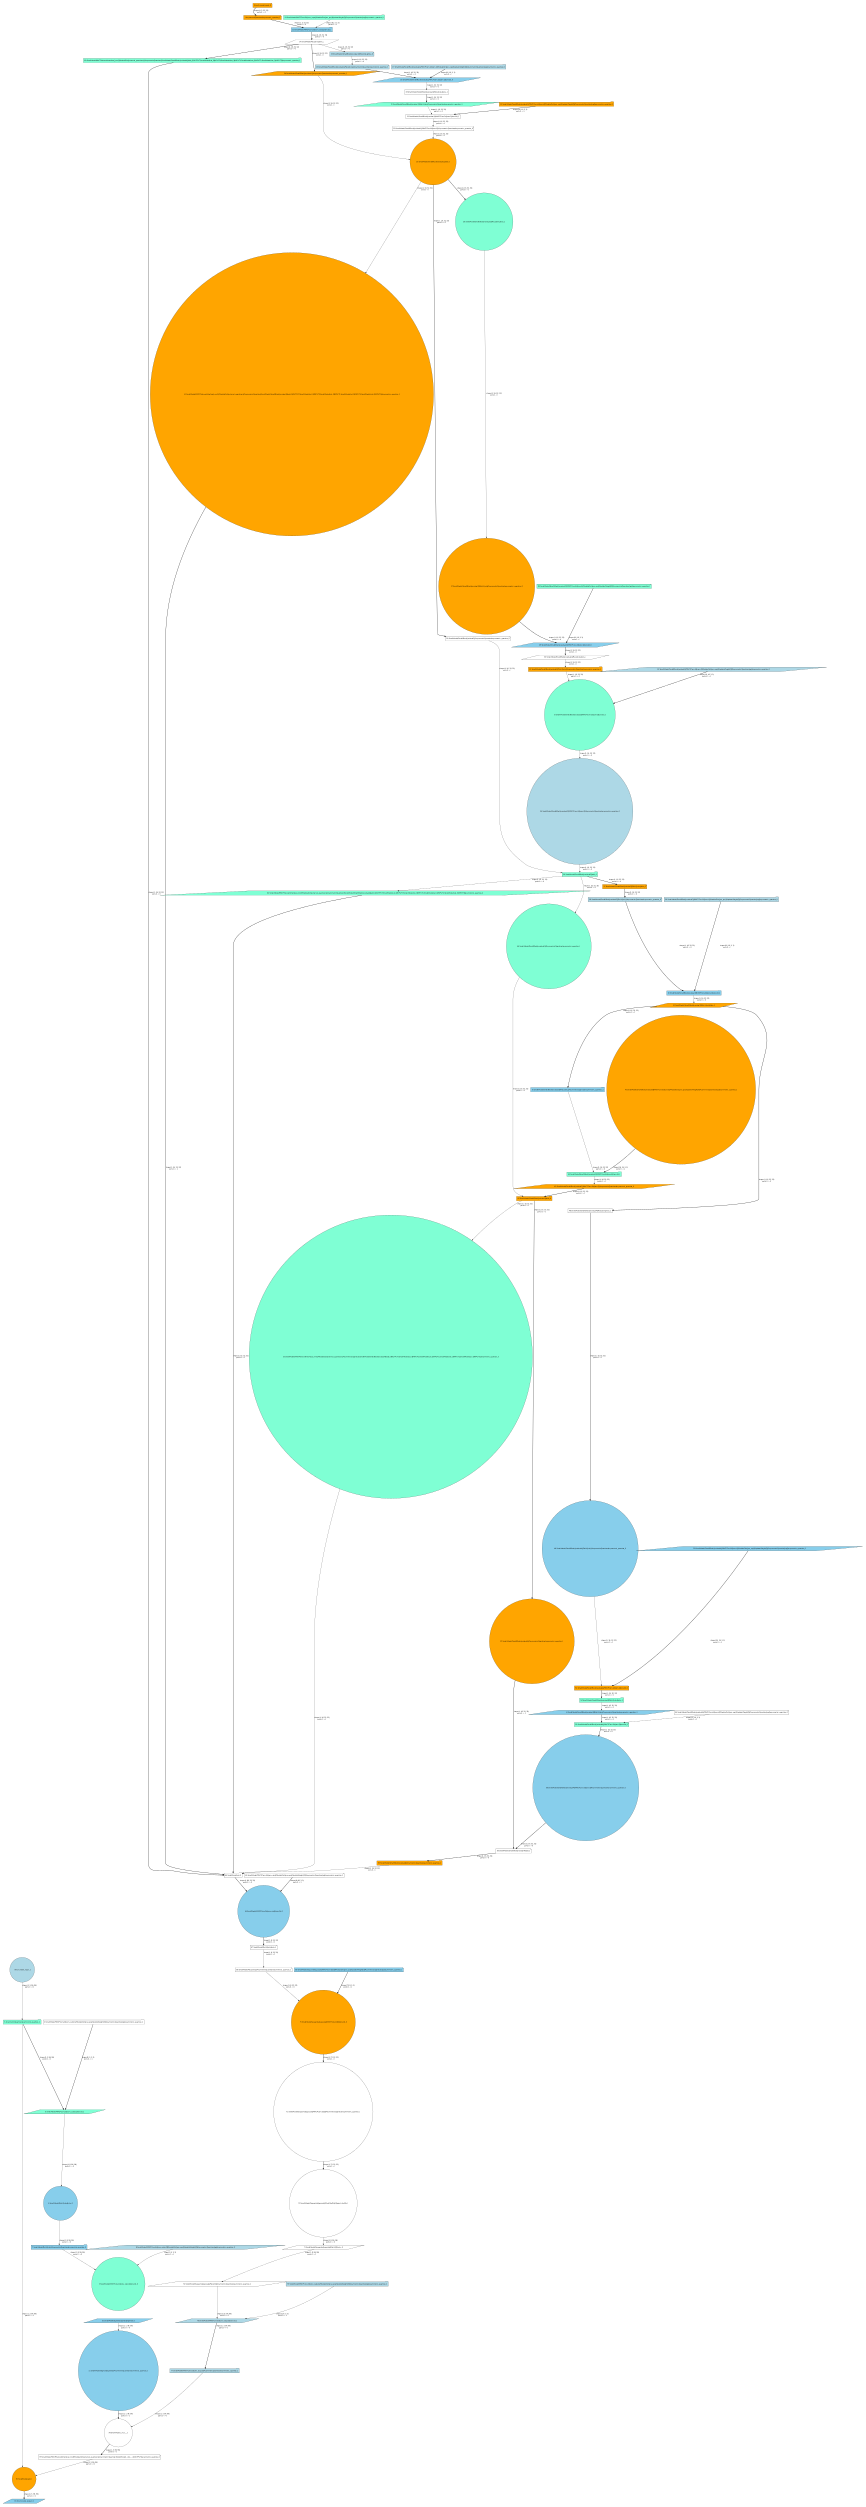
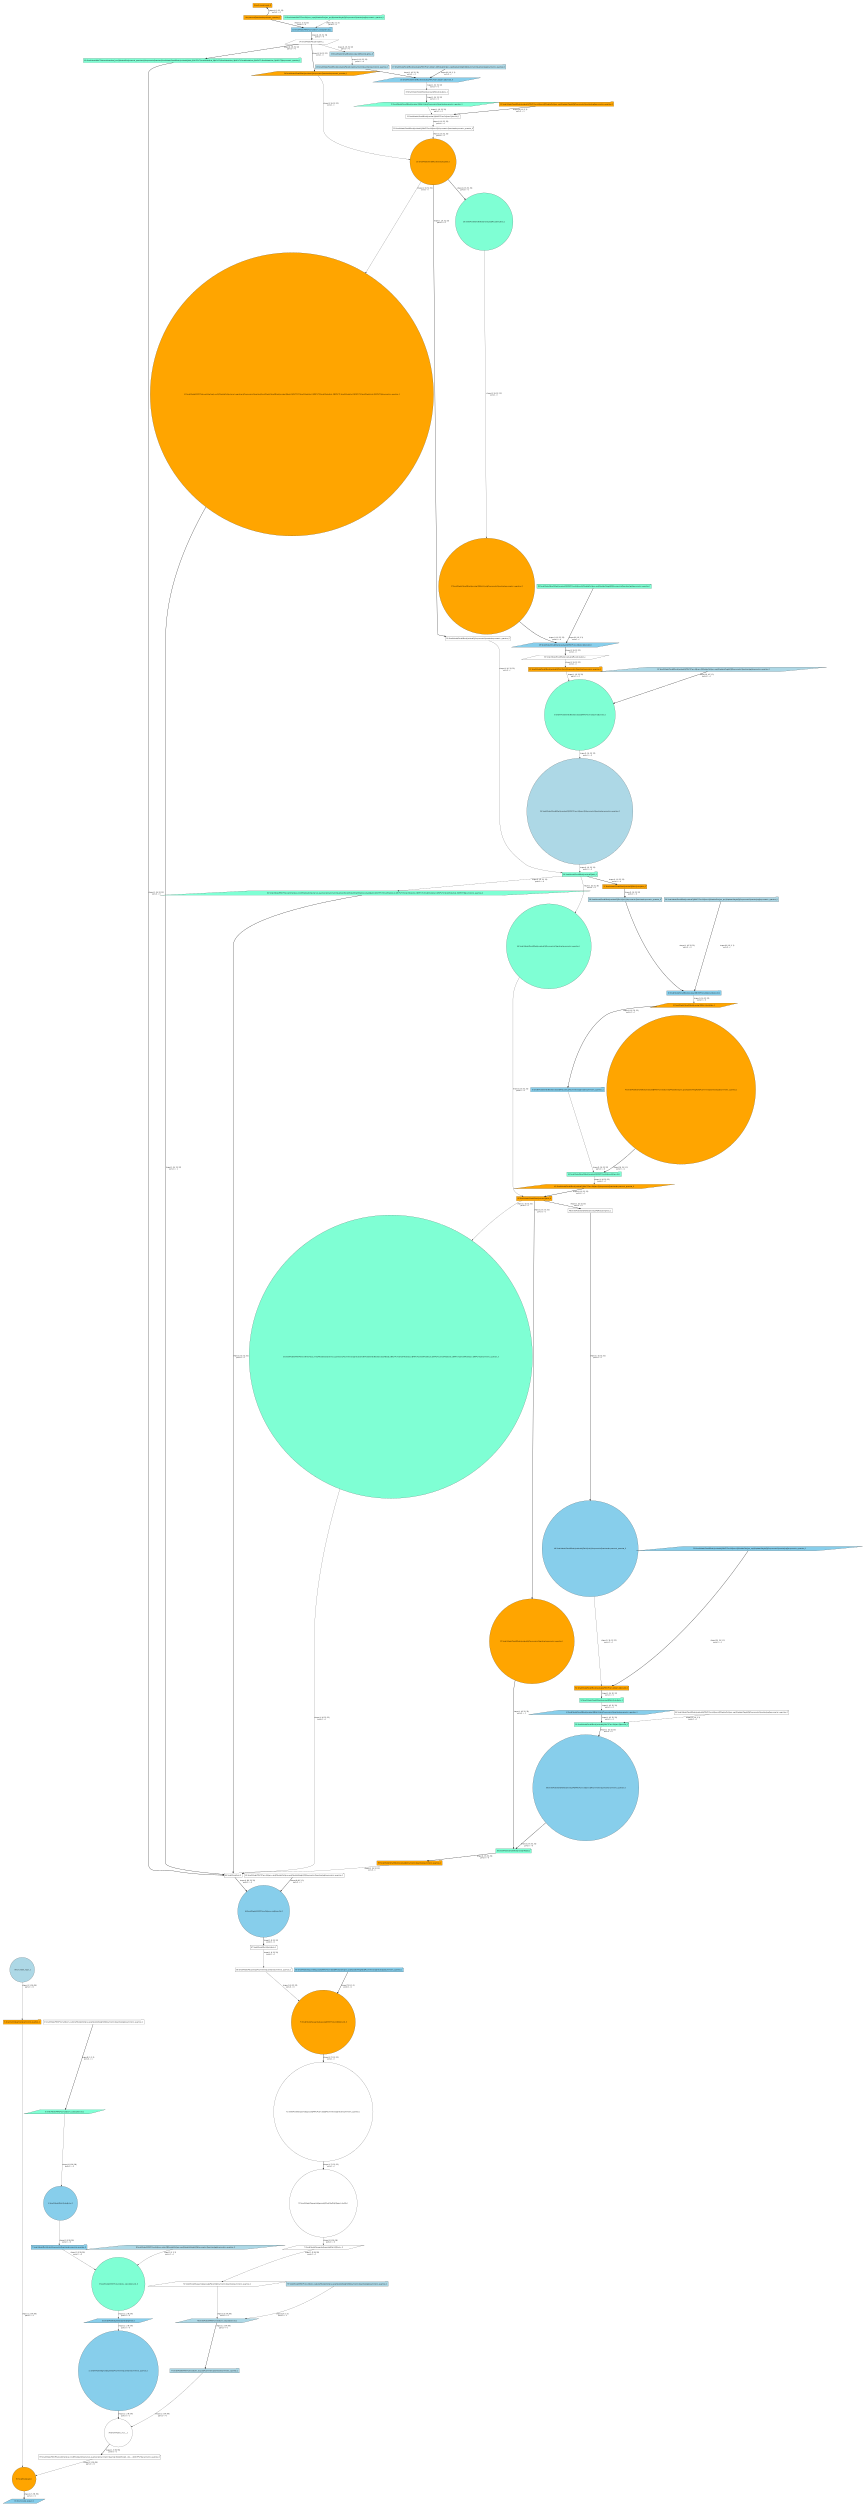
edge "0 /nncf_model_input_0" -> "1 AsymmetricQuantizer/asymmetric_quantize_0": reversed
edge "41 SmallModel/SmallBlock[residual3]/ReLU[relu]/relu_1" -> "48 SmallModel/SmallBlock[residual4]/ReLU[relu]/relu_0": now "47 SmallModel/SmallBlock[residual3]/add_0" -> "48 SmallModel/SmallBlock[residual4]/ReLU[relu]/relu_0"
node "58 SmallModel/SmallBlock[residual4]/add_0": fillcolor white -> aquamarine
node "3 AsymmetricQuantizer/asymmetric_quantize_1": fillcolor aquamarine -> orange
edge "3 AsymmetricQuantizer/asymmetric_quantize_1" -> "5 SmallModel/NNCFConv2d[conv_cubic1]/conv2d_0": removed, label "shape:(1, 3, 96, 96) ports:0 -> 0"
edge "9 SmallModel/NNCFConv2d[conv_cubic2]/conv2d_0" -> "10 SmallModel/Sigmoid[sigmoid]/sigmoid_0": added, label "shape:(1, 1, 96, 96) ports:0 -> 0"
